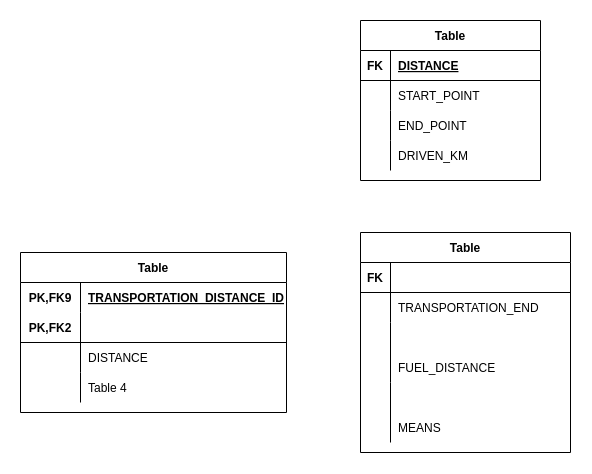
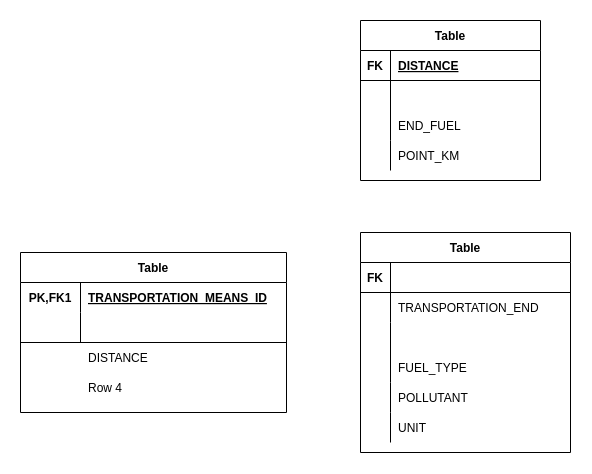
node "START_POINT": removed
node "END_POINT": label "END_POINT" -> "END_FUEL"
node "DRIVEN_KM": label "DRIVEN_KM" -> "POINT_KM"
node "PK,FK9": label "PK,FK9" -> "PK,FK1"
node "TRANSPORTATION_DISTANCE_ID": label "TRANSPORTATION_DISTANCE_ID" -> "TRANSPORTATION_MEANS_ID"
node "PK,FK2": removed
node "FUEL_DISTANCE": label "FUEL_DISTANCE" -> "FUEL_TYPE"
node "Table 4": label "Table 4" -> "Row 4"
node "POLLUTANT": added
node "MEANS": label "MEANS" -> "UNIT"
